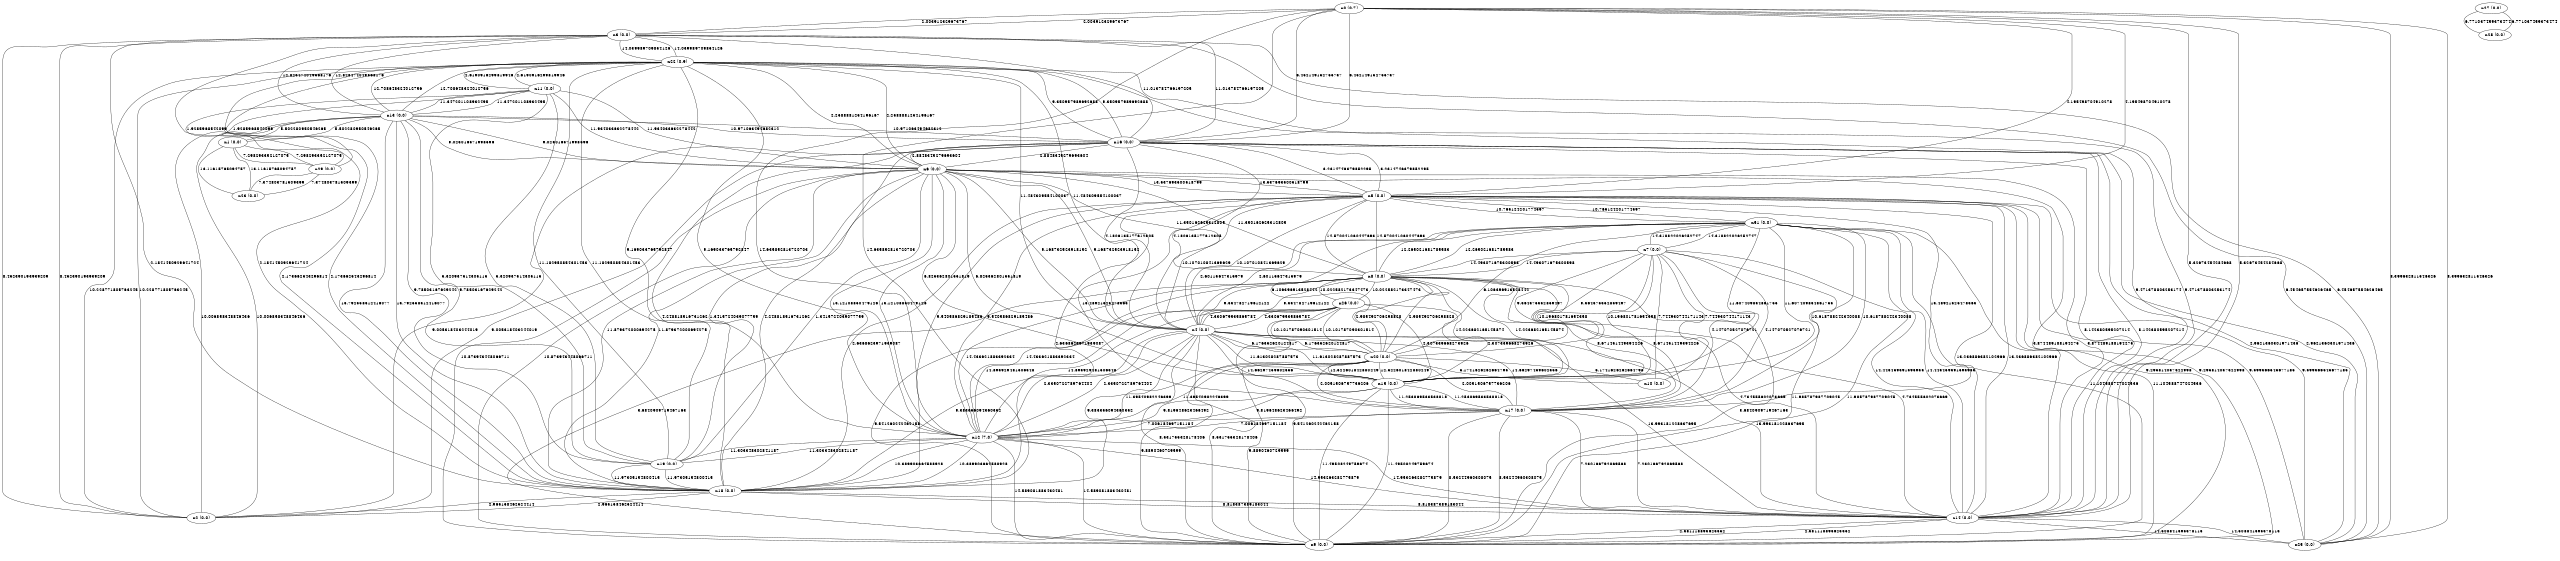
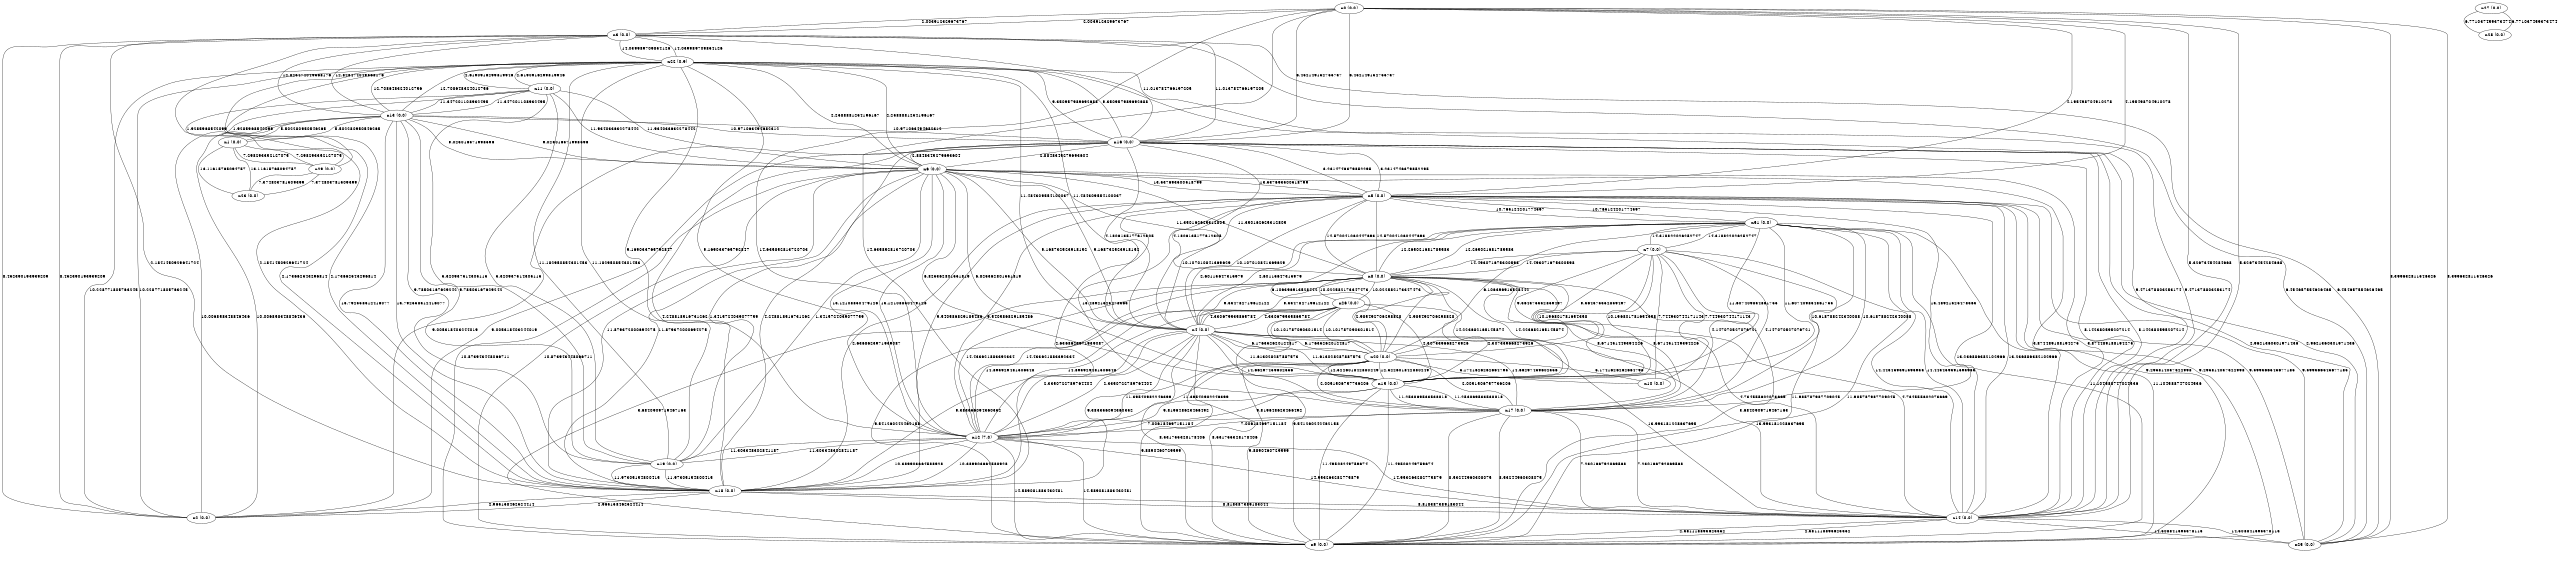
node "n0 (0.7)": label "n0 (0.7)" -> "n0 (0.0)"
